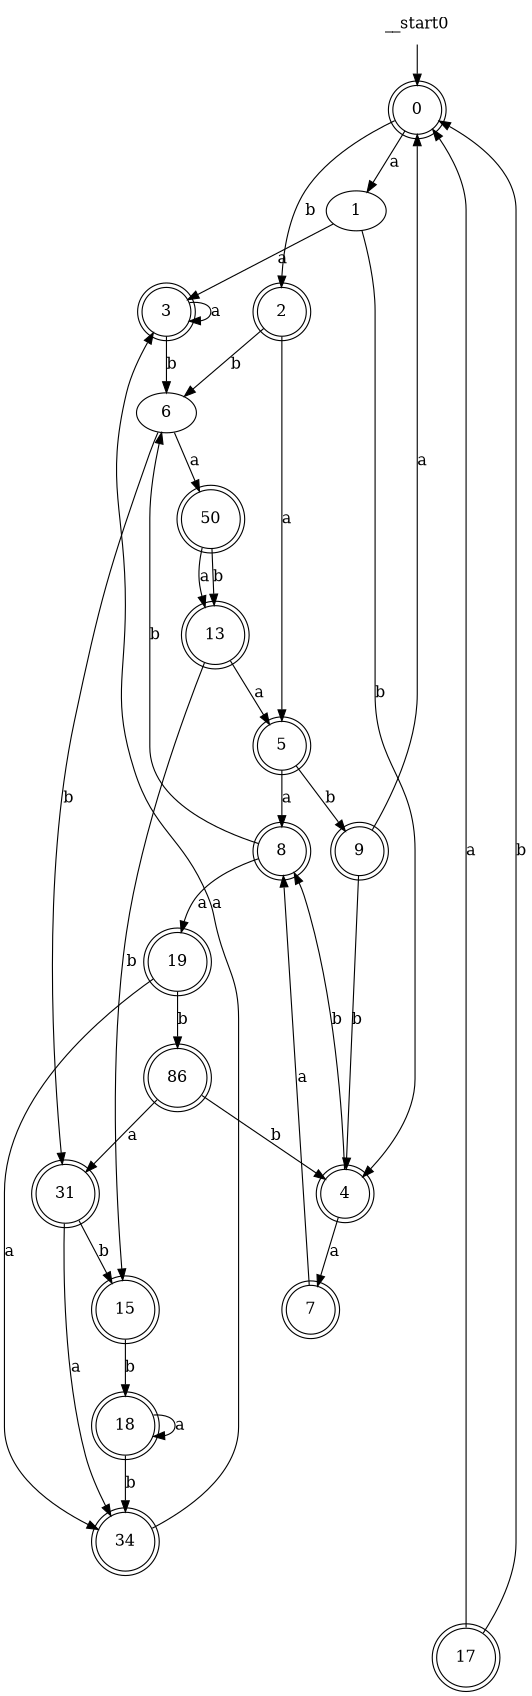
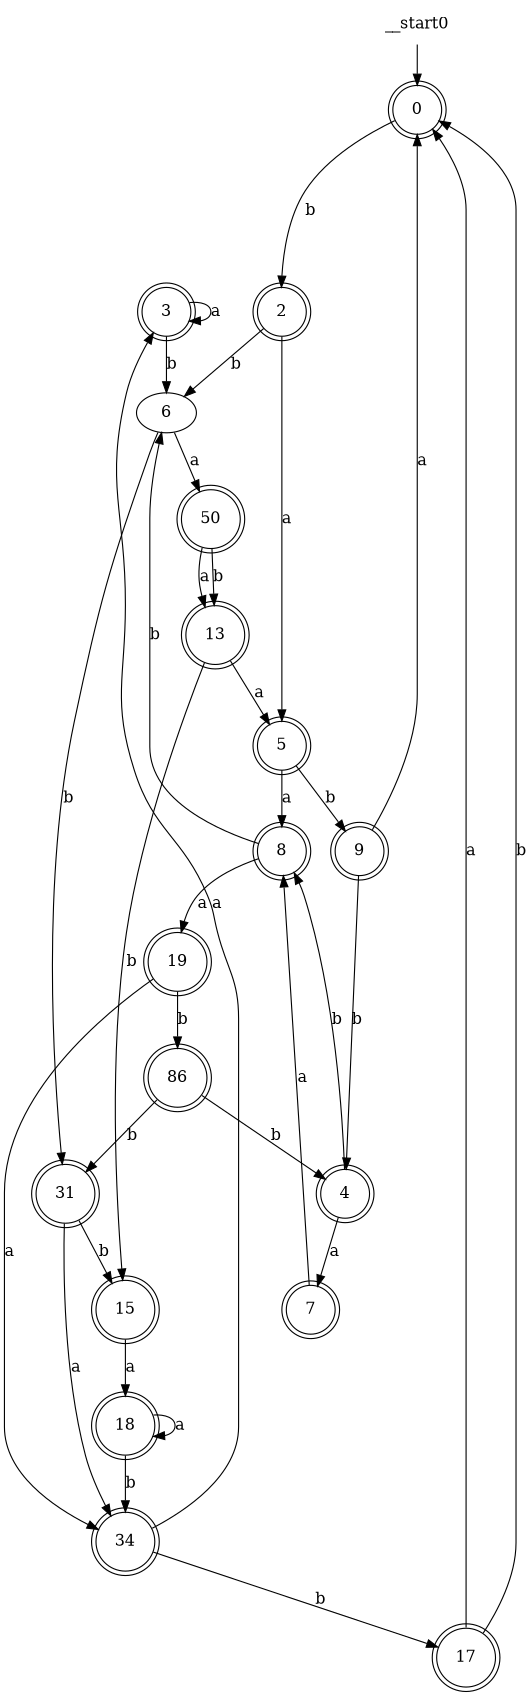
node "1": removed
edge "86" -> "31": label "a" -> "b"
edge "15" -> "18": label "b" -> "a"
edge "34" -> "17": added, label "b"
